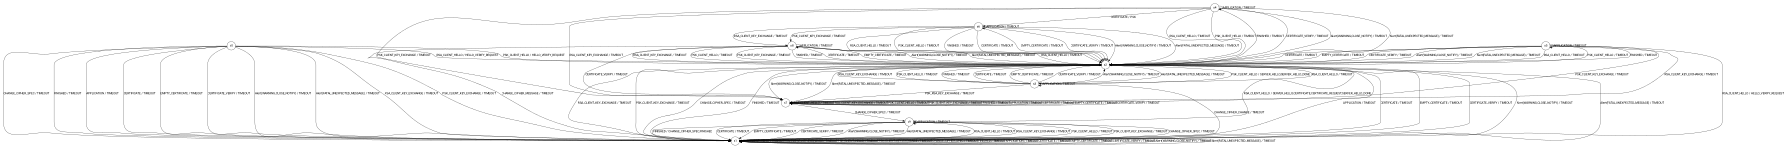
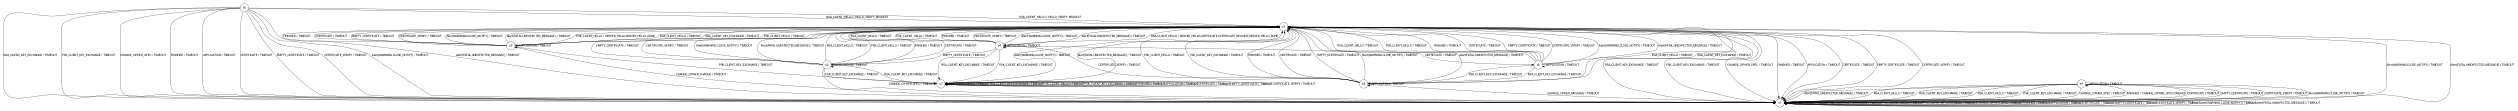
edge "s4" -> "s6": label "CERTIFICATE / PSK" -> "CERTIFICATE / TIMEOUT"
edge "s4" -> "s5": added, label "EMPTY_CERTIFICATE / TIMEOUT"
edge "s8" -> "s7": now "s8" -> "s4"
edge "s2" -> "s9": now "s2" -> "s4"
edge "s3" -> "s7": label "PSK_RSA_KEY_EXCHANGE / TIMEOUT" -> "PSK_CLIENT_KEY_EXCHANGE / TIMEOUT"
edge "s5" -> "s1": label "RSA_CLIENT_HELLO / HELLO_VERIFY_REQUEST" -> "CHANGE_CIPHER_SPEC / TIMEOUT"
edge "s7" -> "s9": removed, label "CHANGE_CIPHER_SPEC / TIMEOUT"
